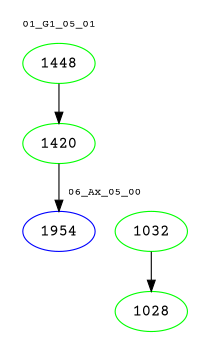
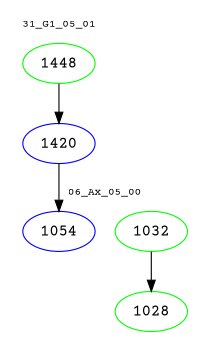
cluster "01_G1_05_01": label "01_G1_05_01" -> "31_G1_05_01"
node "1420": color green -> blue
node "1954": label "1954" -> "1054"
